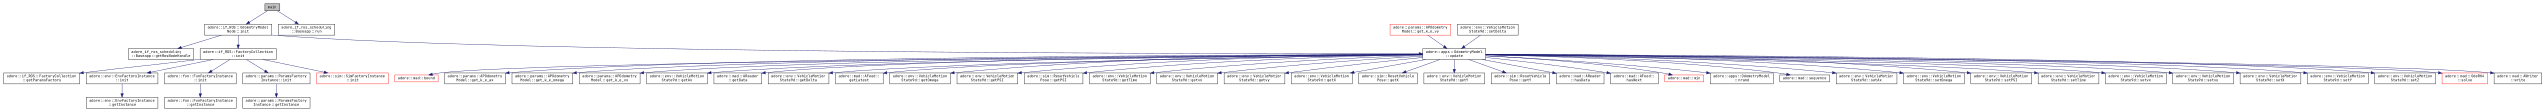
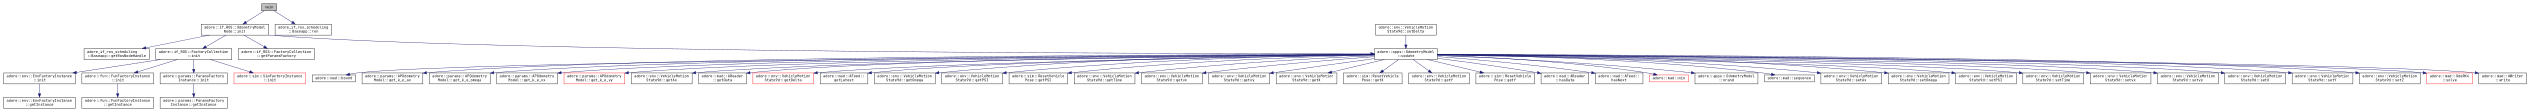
edge "adore::params::APOdometry Model::get_k_e_vy" -> "adore::apps::OdometryModel ::update": reversed
edge "adore::if_ROS::FactoryCollection ::init" -> "adore::if_ROS::FactoryCollection ::getParamsFactory": now "adore::if_ROS::OdometryModel Node::init" -> "adore::if_ROS::FactoryCollection ::getParamsFactory"
node "adore::mad::bound": color red -> black
node "adore::env::VehicleMotion State9d::getDelta": color black -> red
